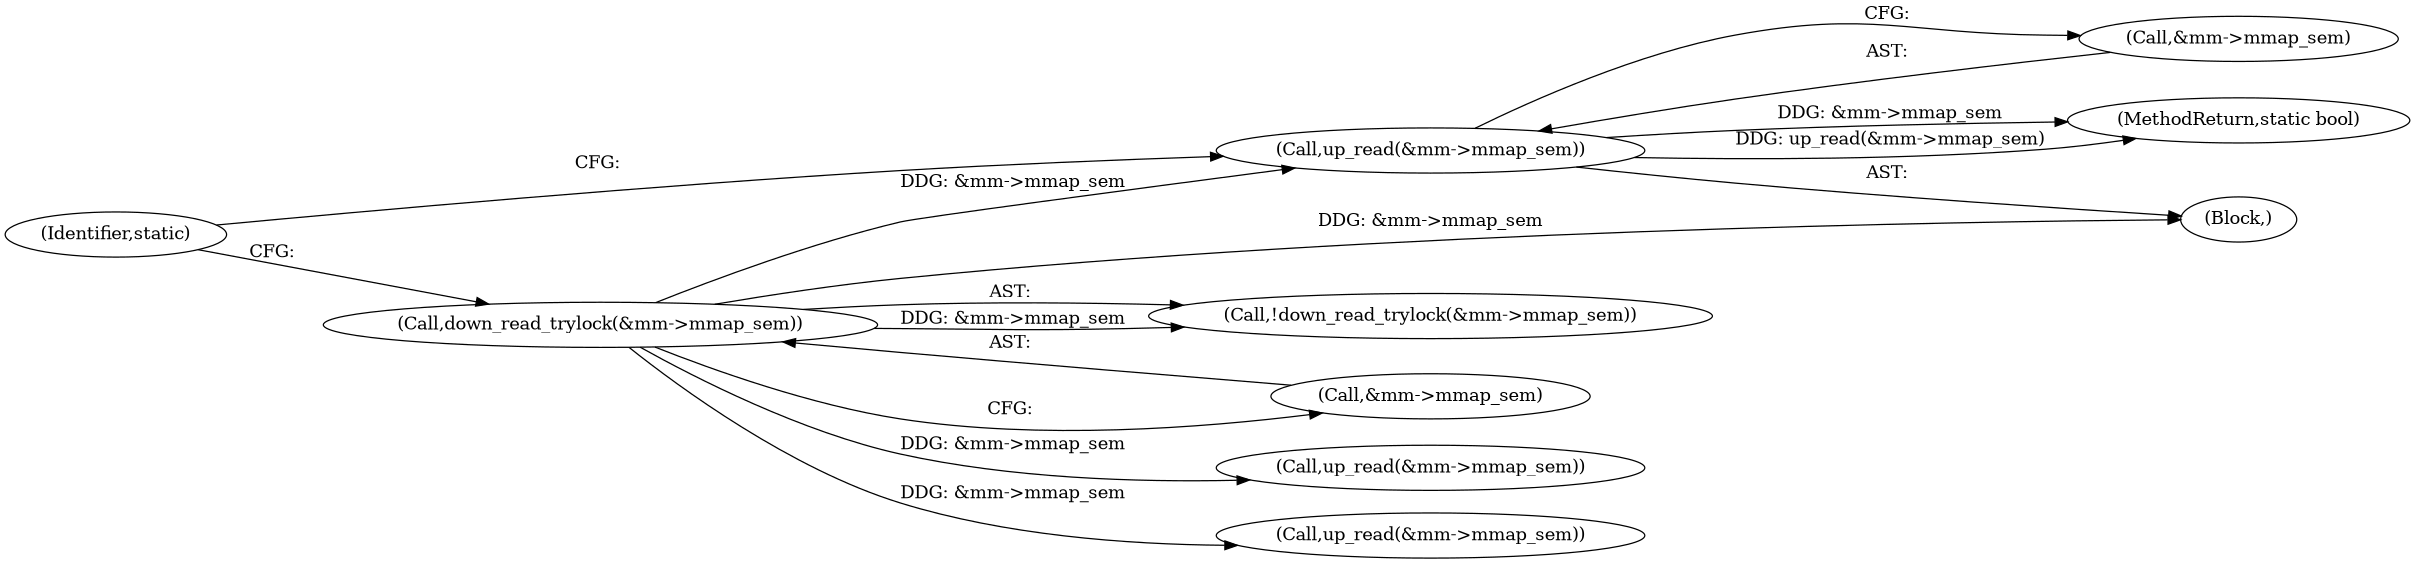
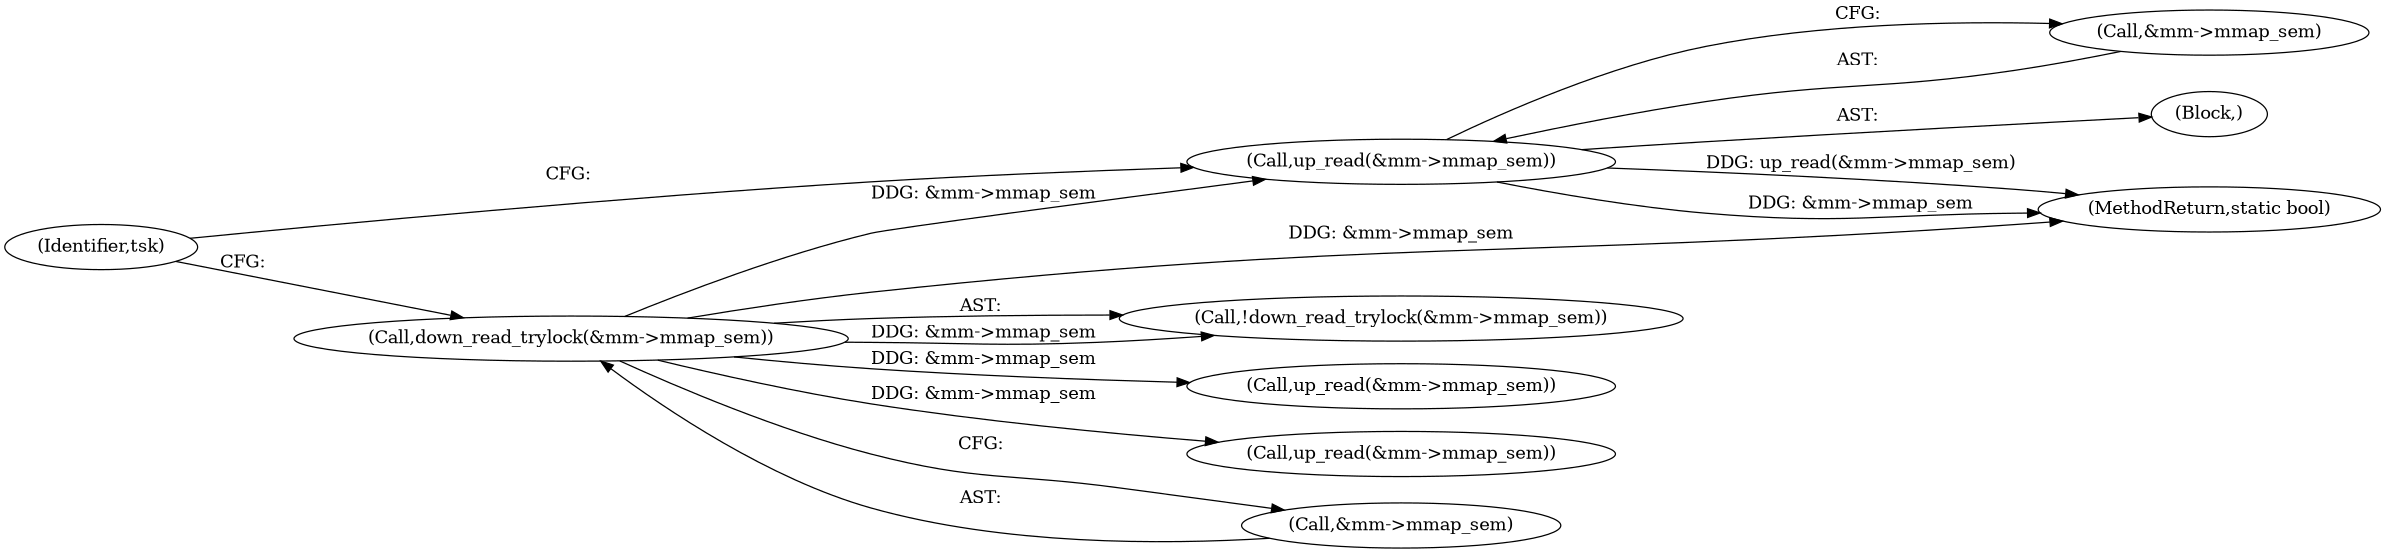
node "(Identifier,static)": label "(Identifier,static)" -> "(Identifier,tsk)"
edge "(Call,down_read_trylock(&mm->mmap_sem))" -> "(Block,)": now "(Call,down_read_trylock(&mm->mmap_sem))" -> "(MethodReturn,static bool)"
